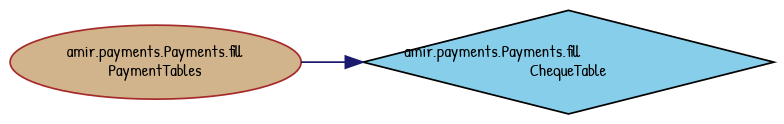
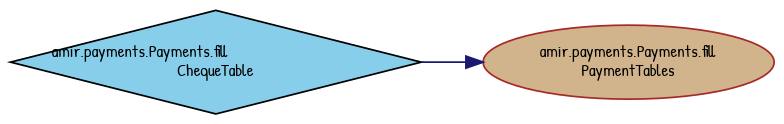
edge "amir.payments.Payments.fill PaymentTables" -> "amir.payments.Payments.fill ChequeTable": reversed
